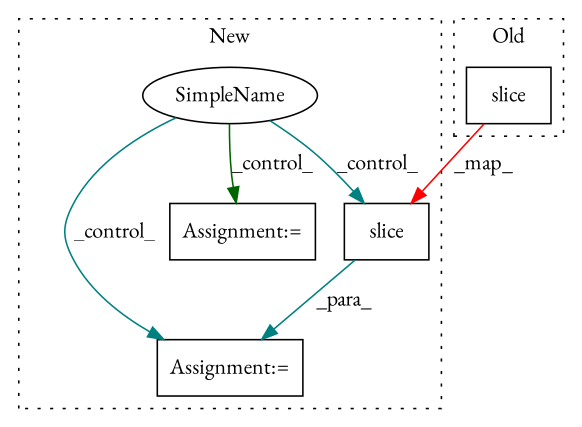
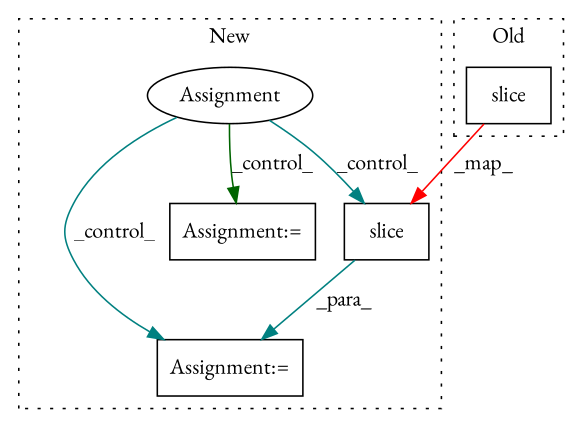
node "SimpleName": label "SimpleName" -> "Assignment"
